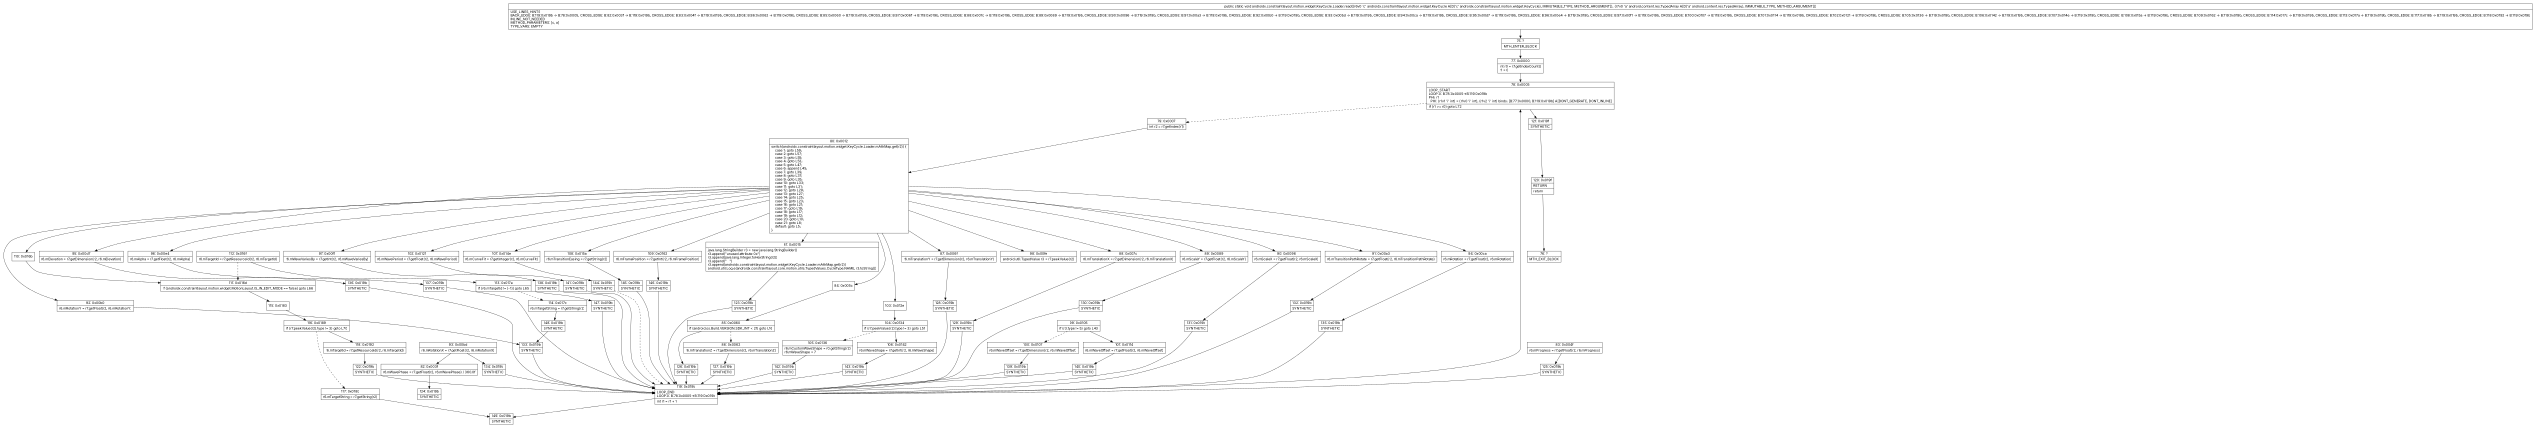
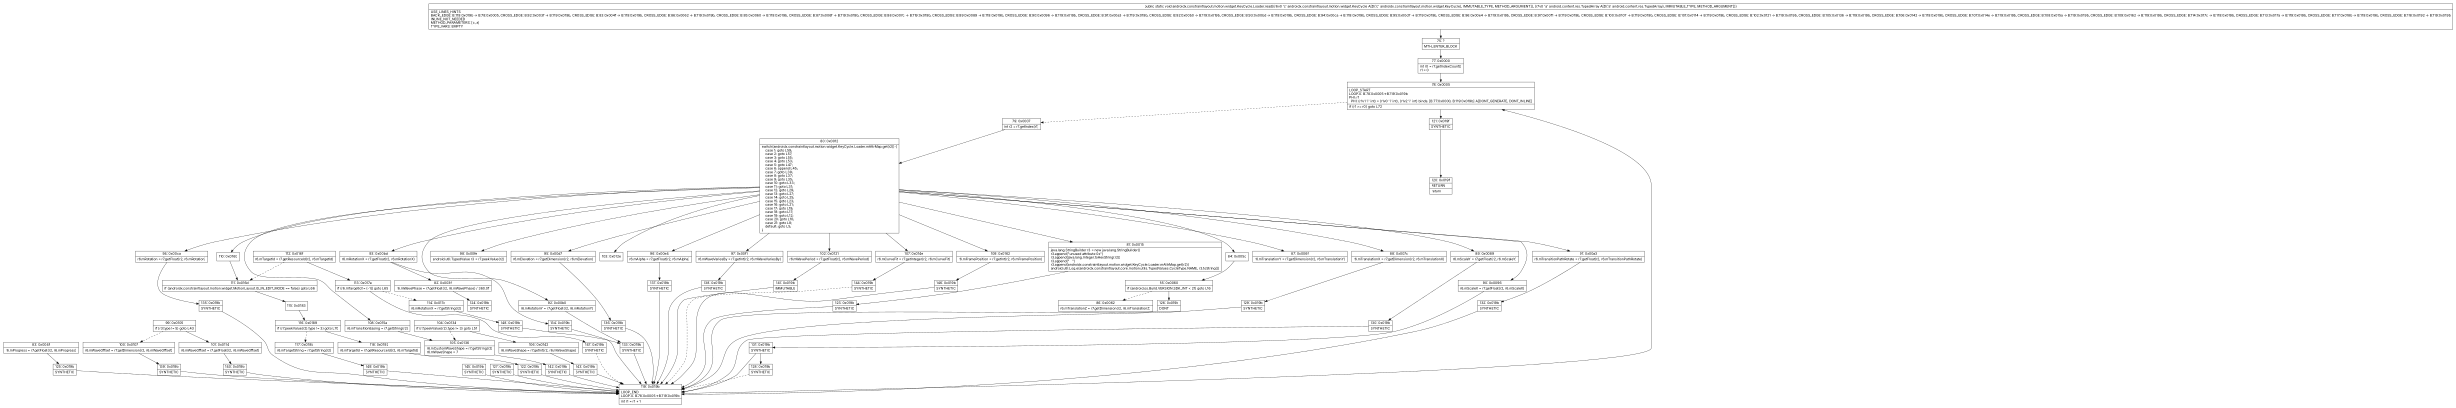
edge "80: 0x0012" -> "93: 0x00bd": added
node "76: ?": removed
edge "108: 0x015a" -> "145: 0x019b": now "108: 0x015a" -> "105: 0x0136"
edge "87: 0x006f" -> "128: 0x019b": now "131: 0x019b" -> "128: 0x019b"
node "141: 0x019b": text "SYNTHETIC" -> "IMMUTABLE"
node "114: 0x017c": text "r6.mTargetString = r7.getString(r2)" -> "r6.mRotationX = r7.getString(r2)"
edge "103: 0x012e" -> "104: 0x0134": removed
node "105: 0x0136": text "r6.mCustomWaveShape = r0.getString(r2)" -> "r6.mCustomWaveShape = r7.getString(r2)"
edge "86: 0x0062" -> "127: 0x019b": removed
edge "147: 0x019b" -> "119: 0x019b": style solid -> dashed
node "126: 0x019b": text "SYNTHETIC" -> "DONT"
edge "128: 0x019b" -> "119: 0x019b": style solid -> dashed
edge "119: 0x019b" -> "149: 0x019b": reversed
